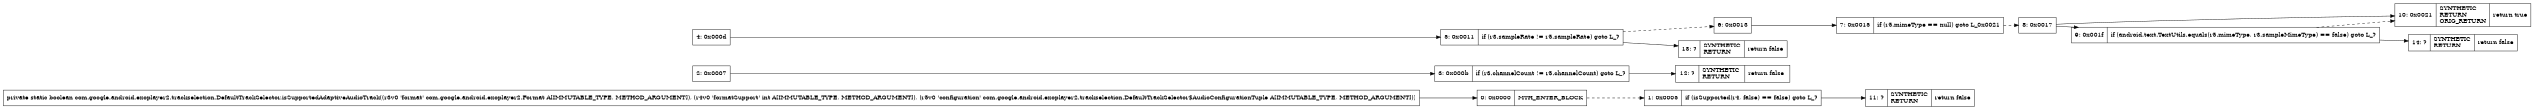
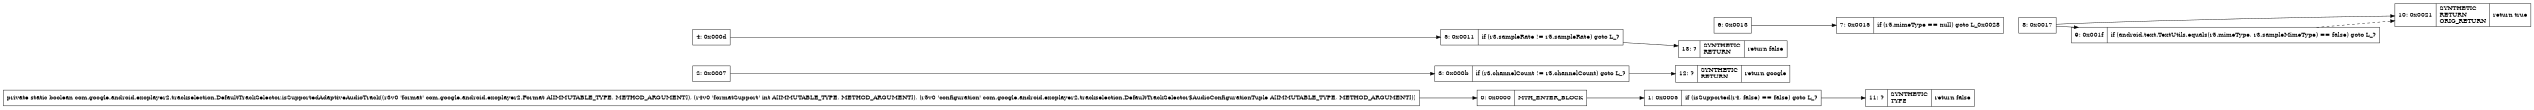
node "7: 0x0015": text "if (r5.mimeType == null) goto L_0x0021" -> "if (r5.mimeType == null) goto L_0x0028"
edge "7: 0x0015" -> "8: 0x0017": removed
edge "5: 0x0011" -> "6: 0x0013": removed
node "14: ?": removed
node "12: ?": text "return false" -> "return google"
edge "0: 0x0000" -> "1: 0x0005": style dashed -> solid
node "11: ?": text "RETURN" -> "TYPE"
